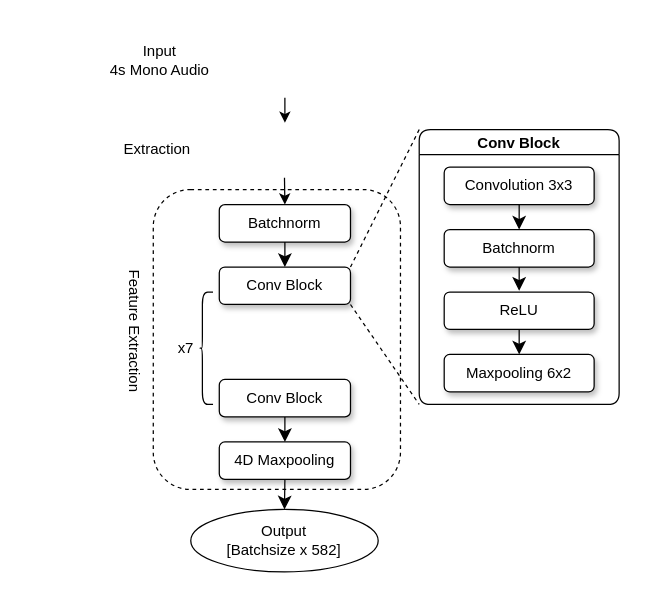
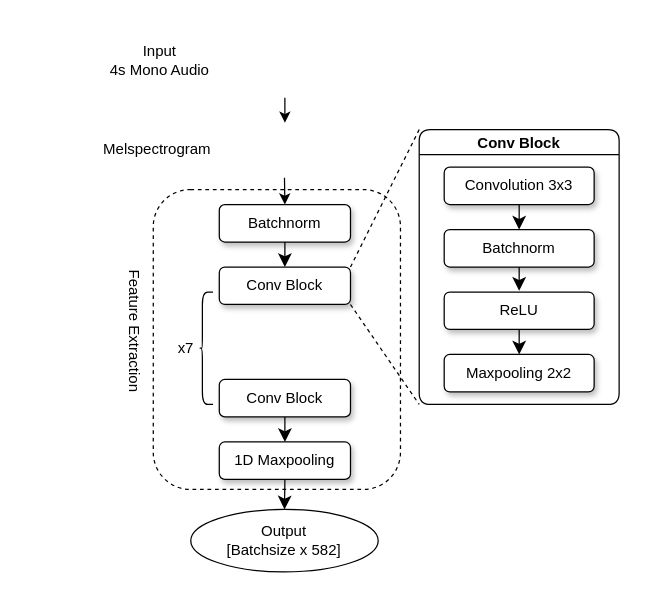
node "Extraction": label "Extraction" -> "Melspectrogram"
node "Maxpooling 6x2": label "Maxpooling 6x2" -> "Maxpooling 2x2"
node "4D Maxpooling": label "4D Maxpooling" -> "1D Maxpooling"
